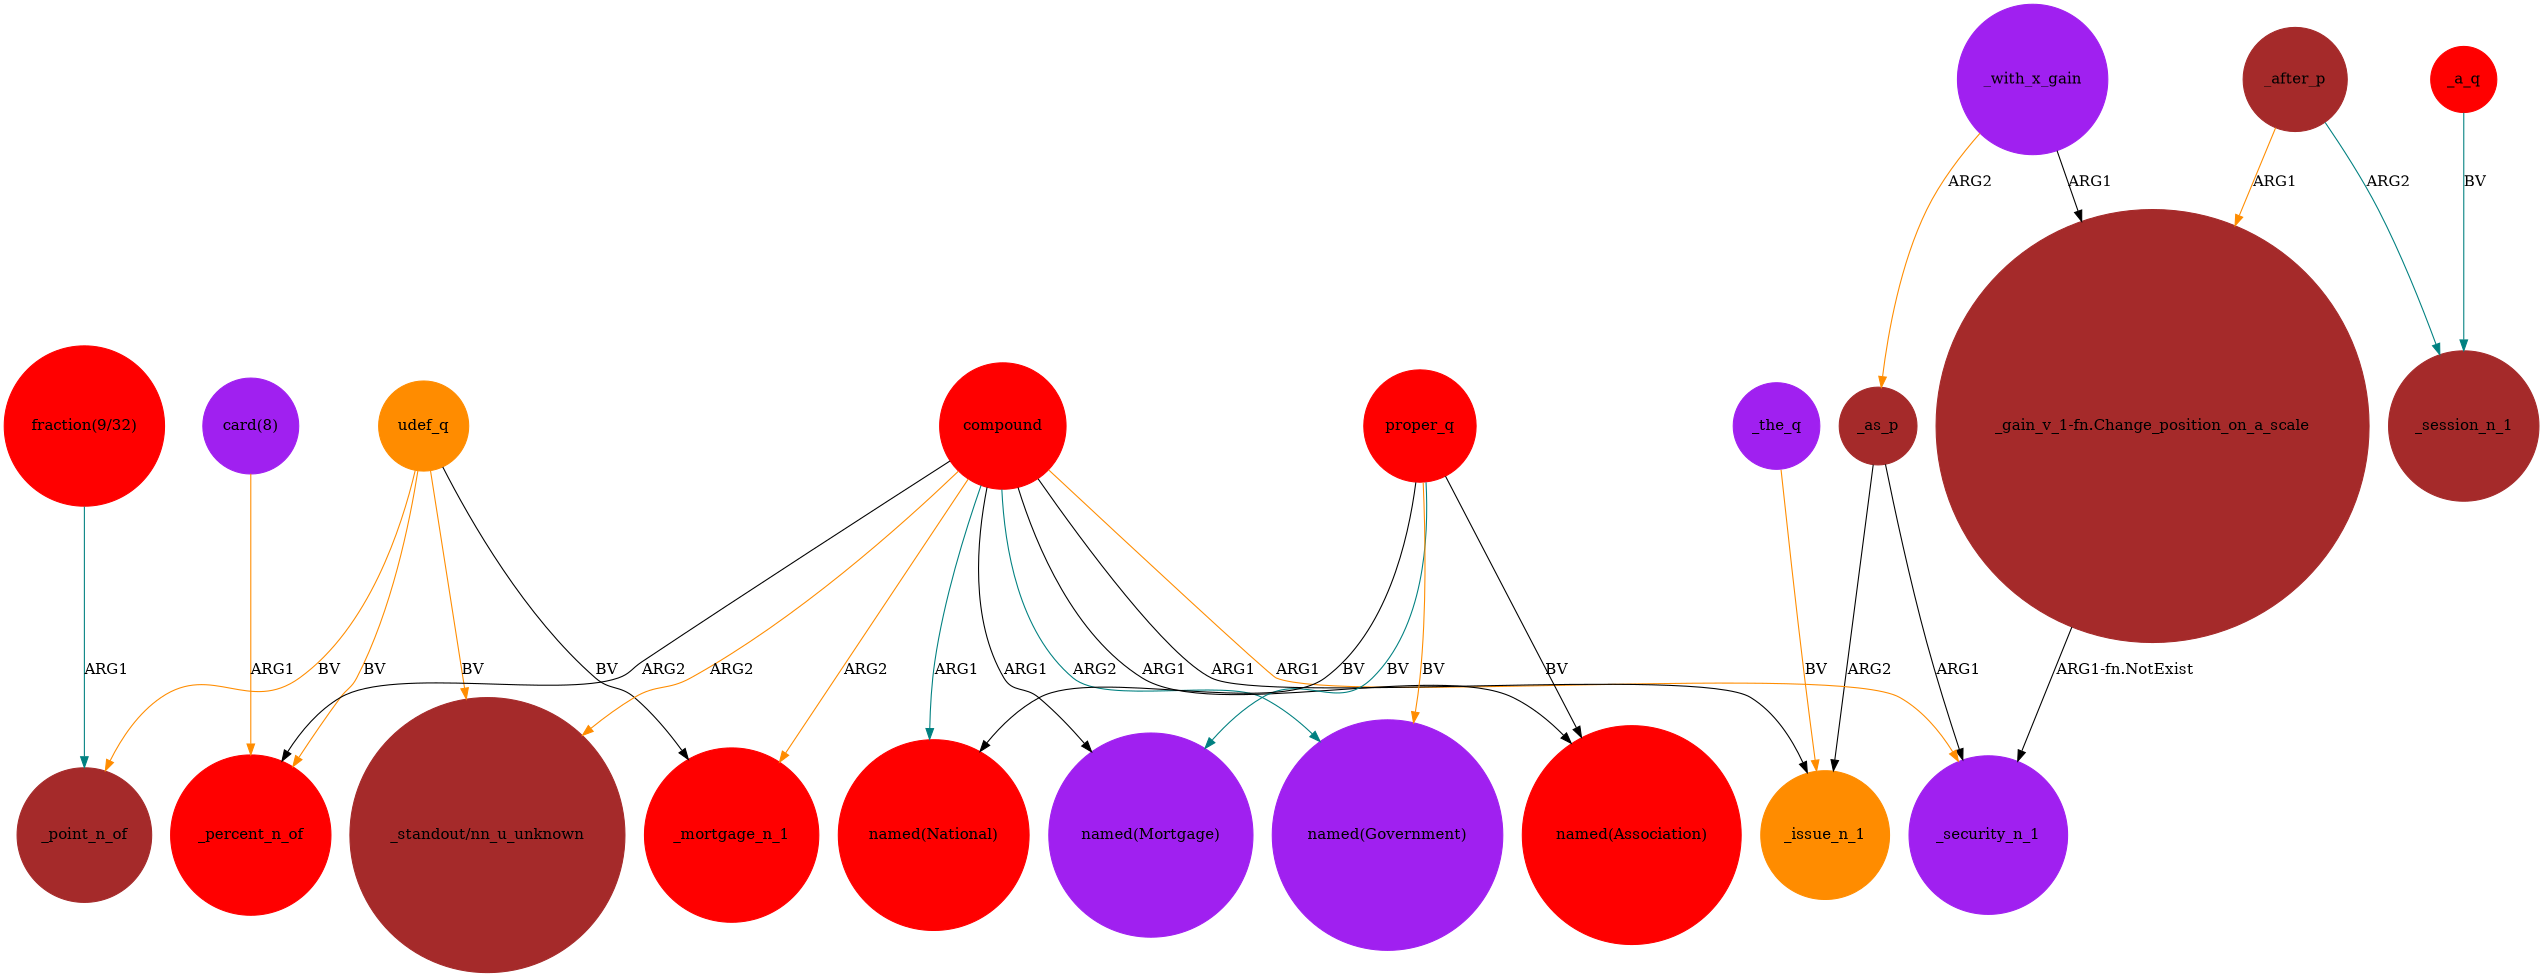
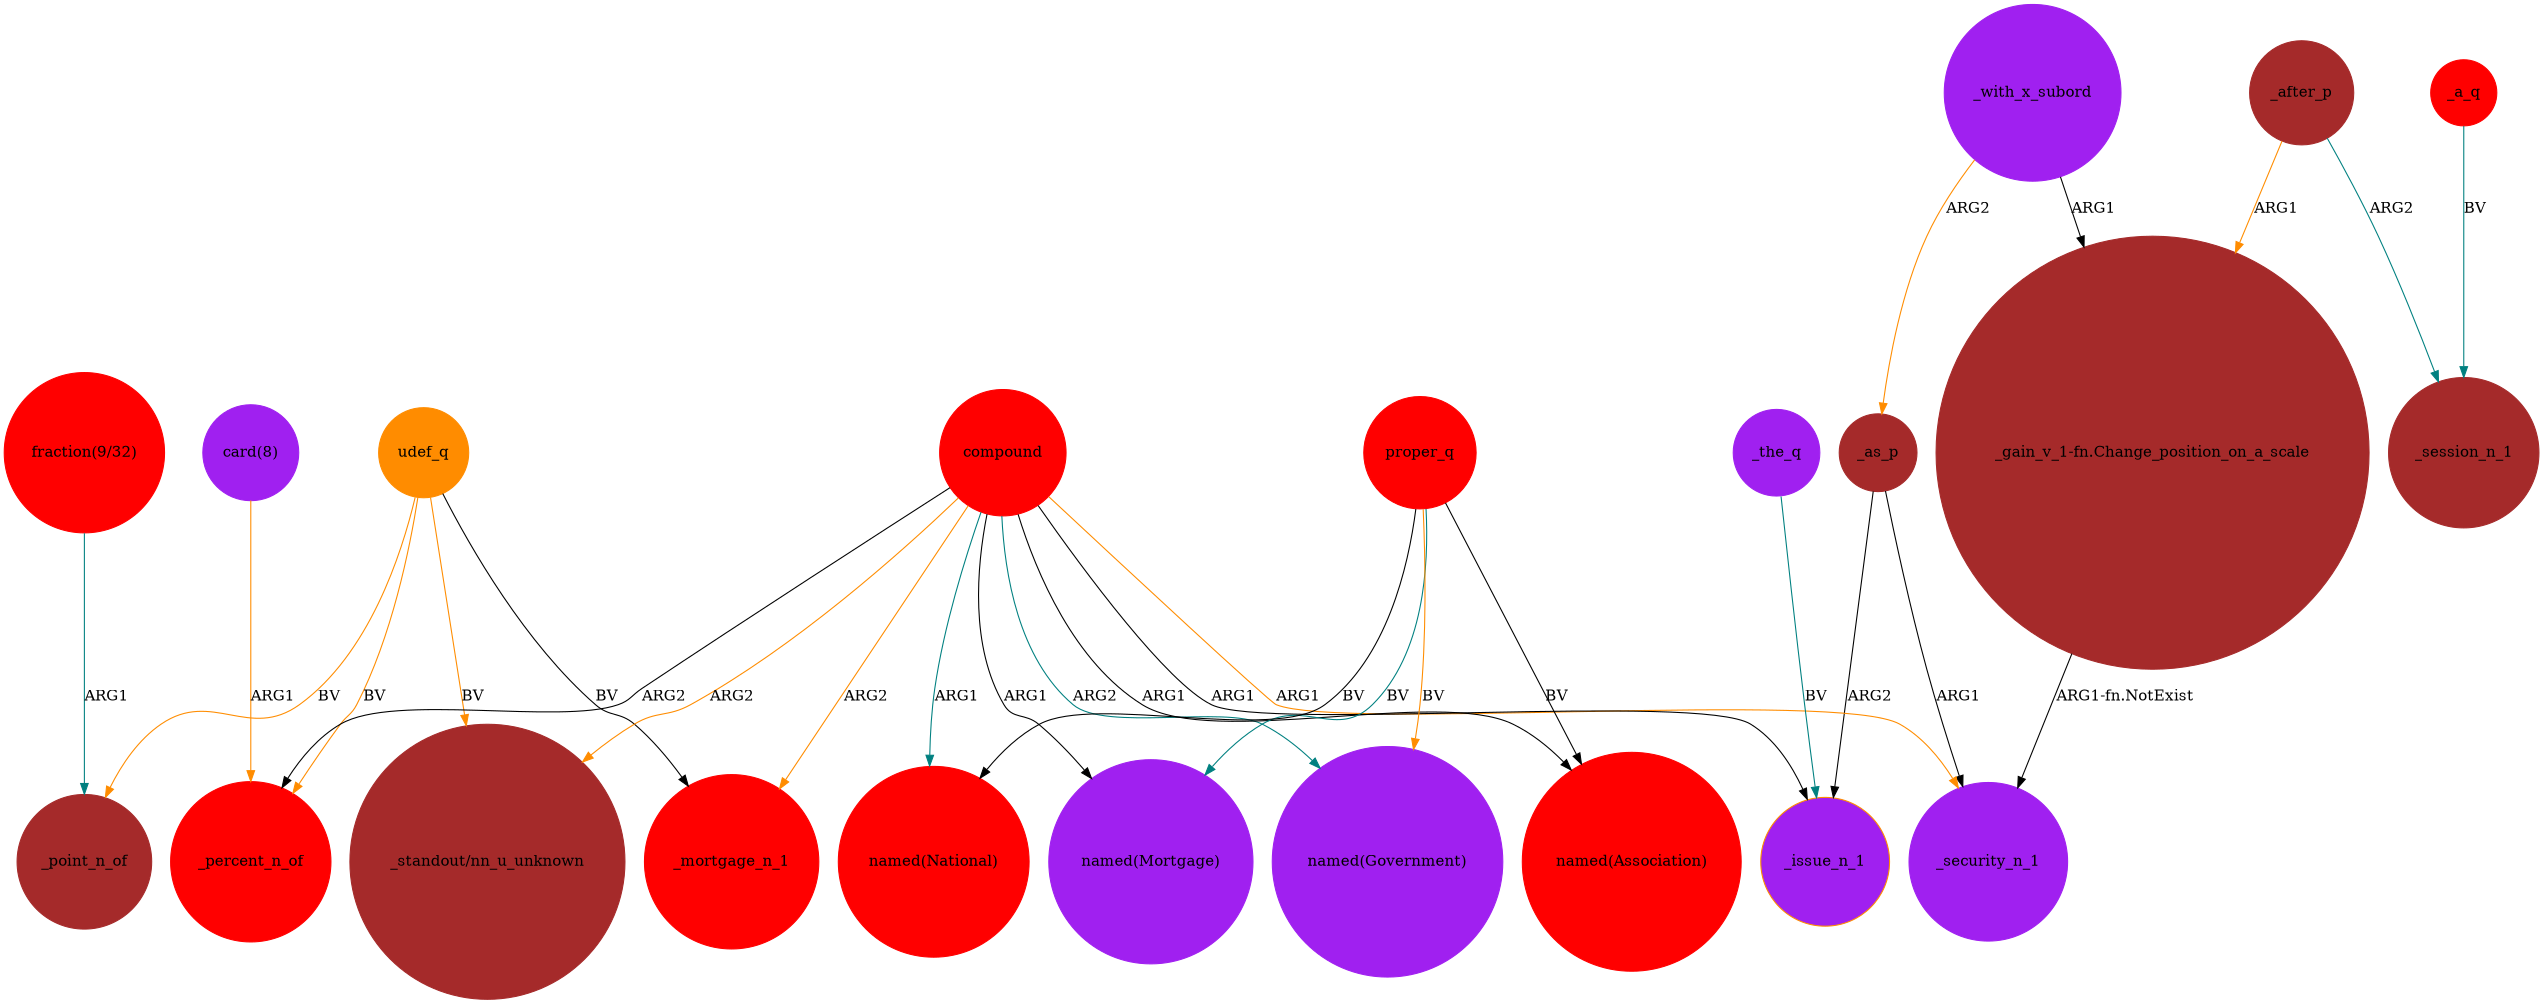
node "_with_x_gain": label "_with_x_gain" -> "_with_x_subord"
edge "_the_q" -> "_issue_n_1": color darkorange -> teal
node "_issue_n_1": fillcolor darkorange -> purple
